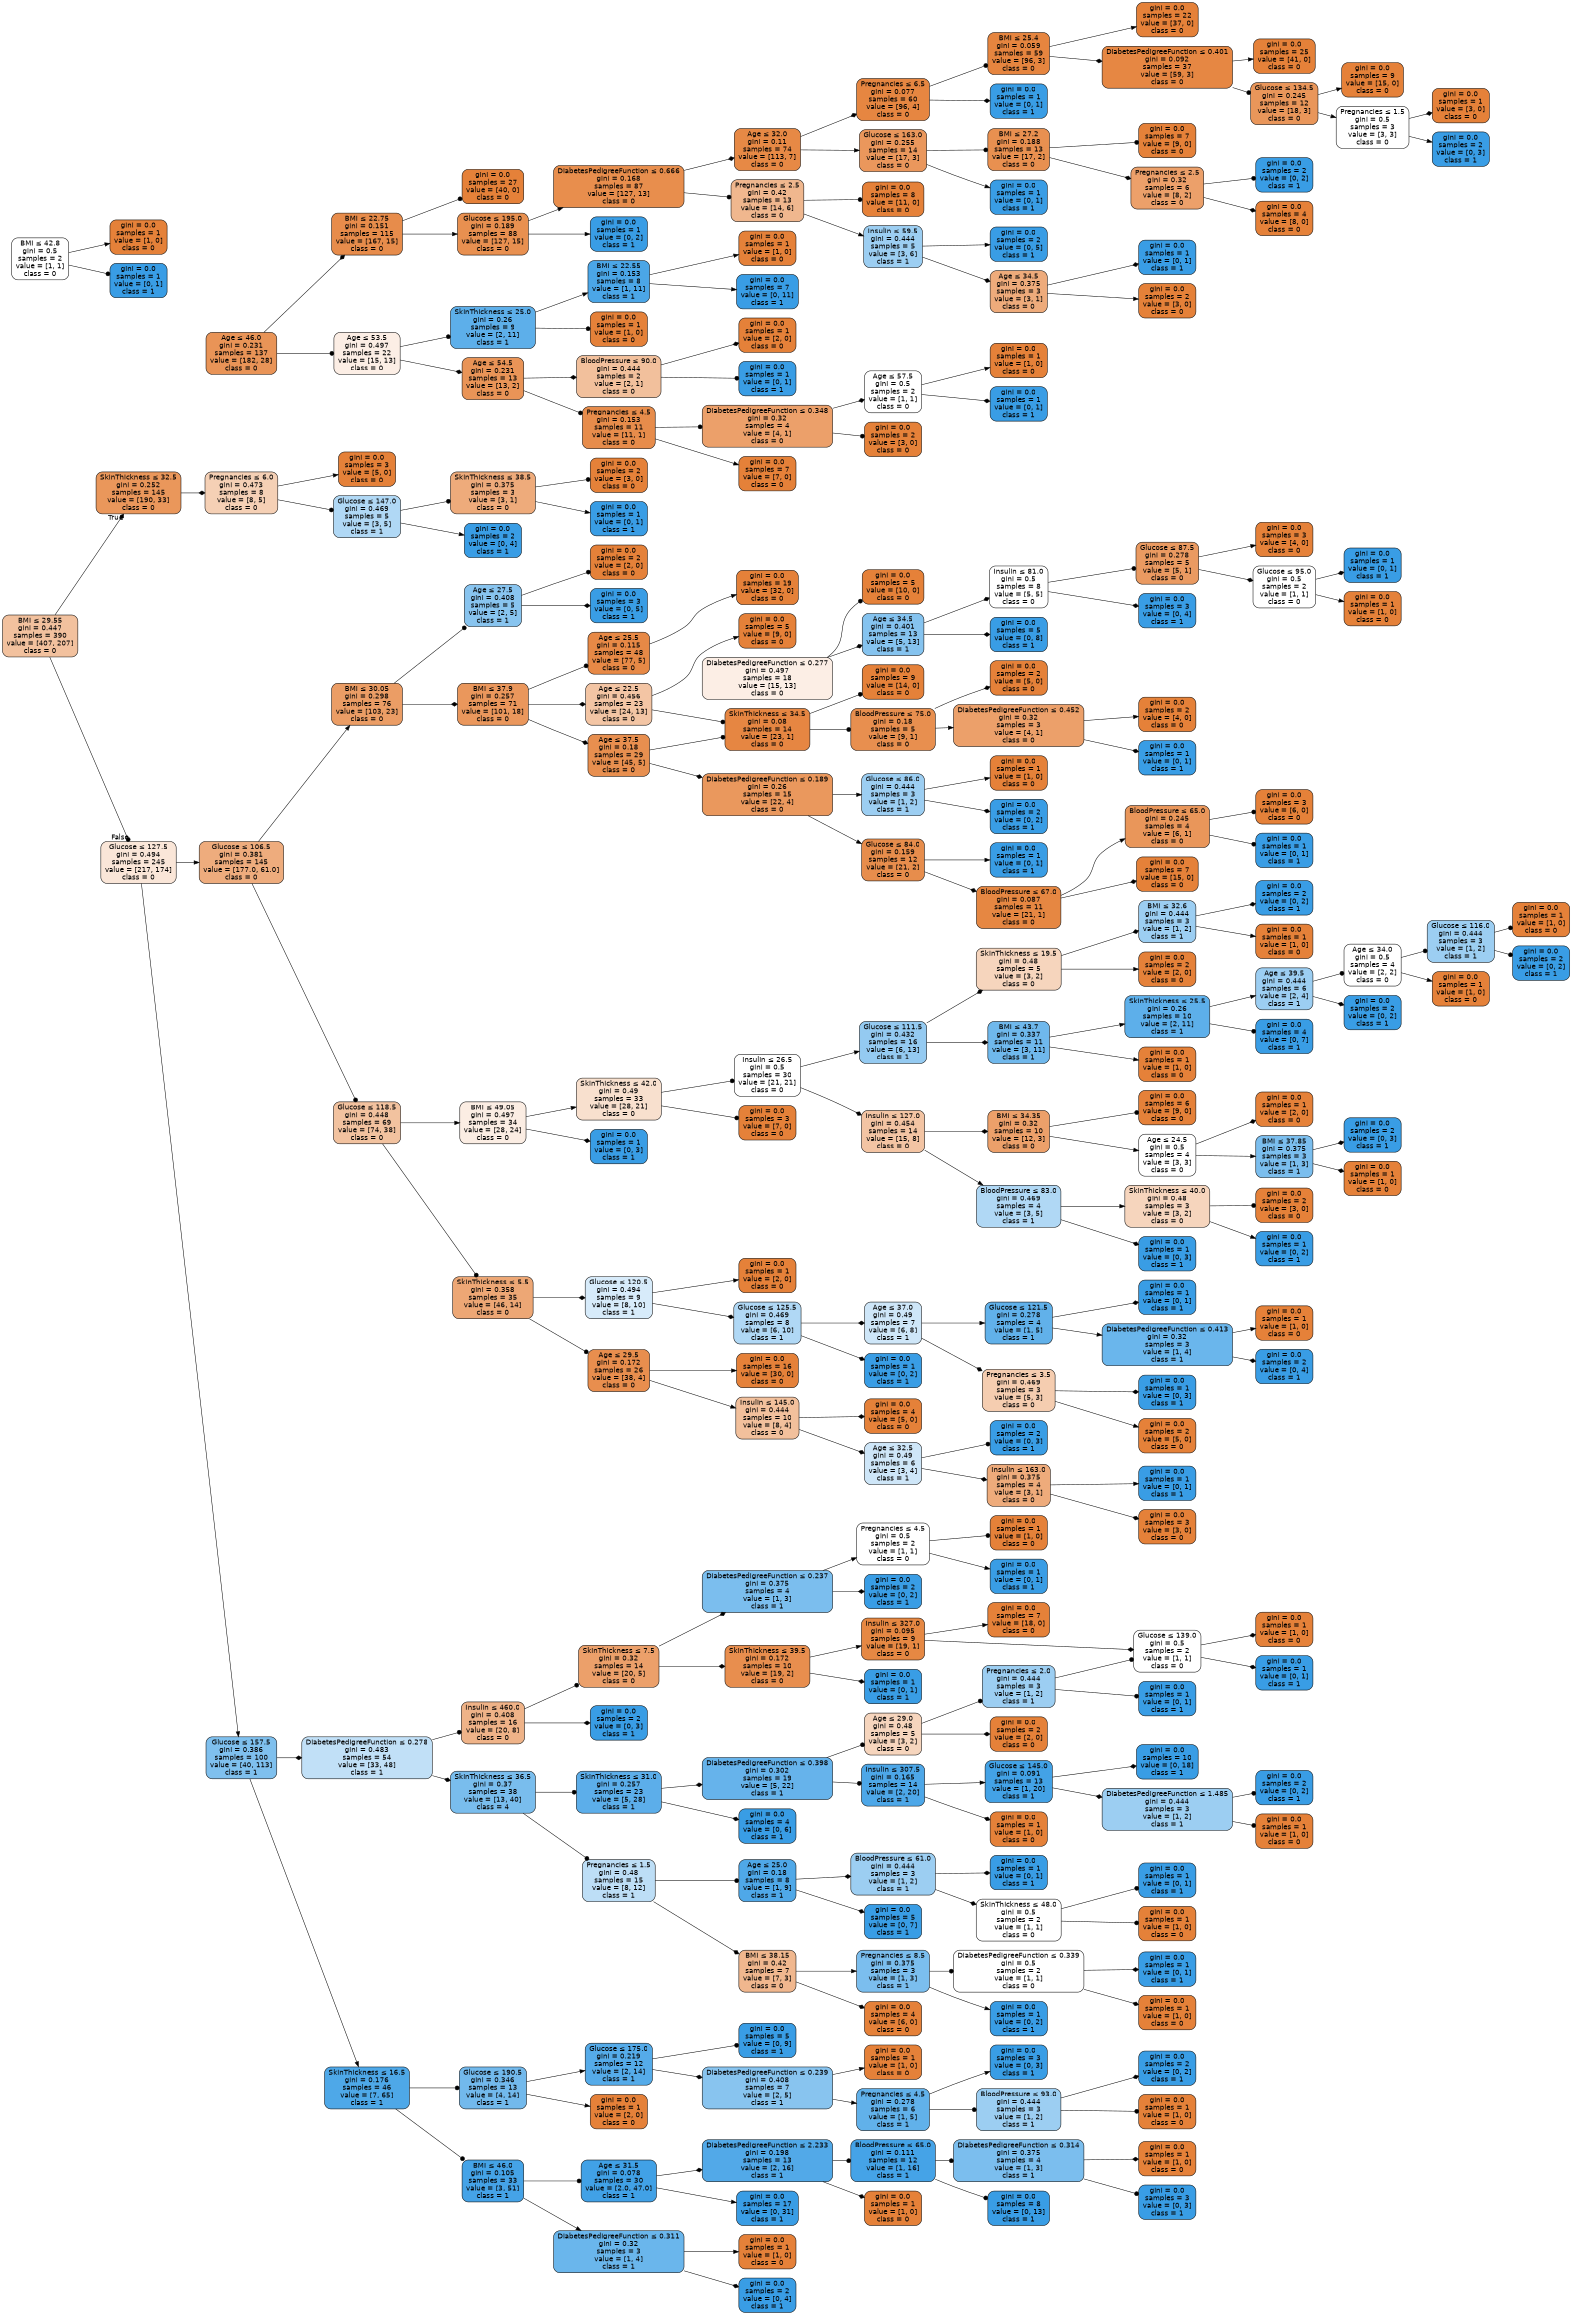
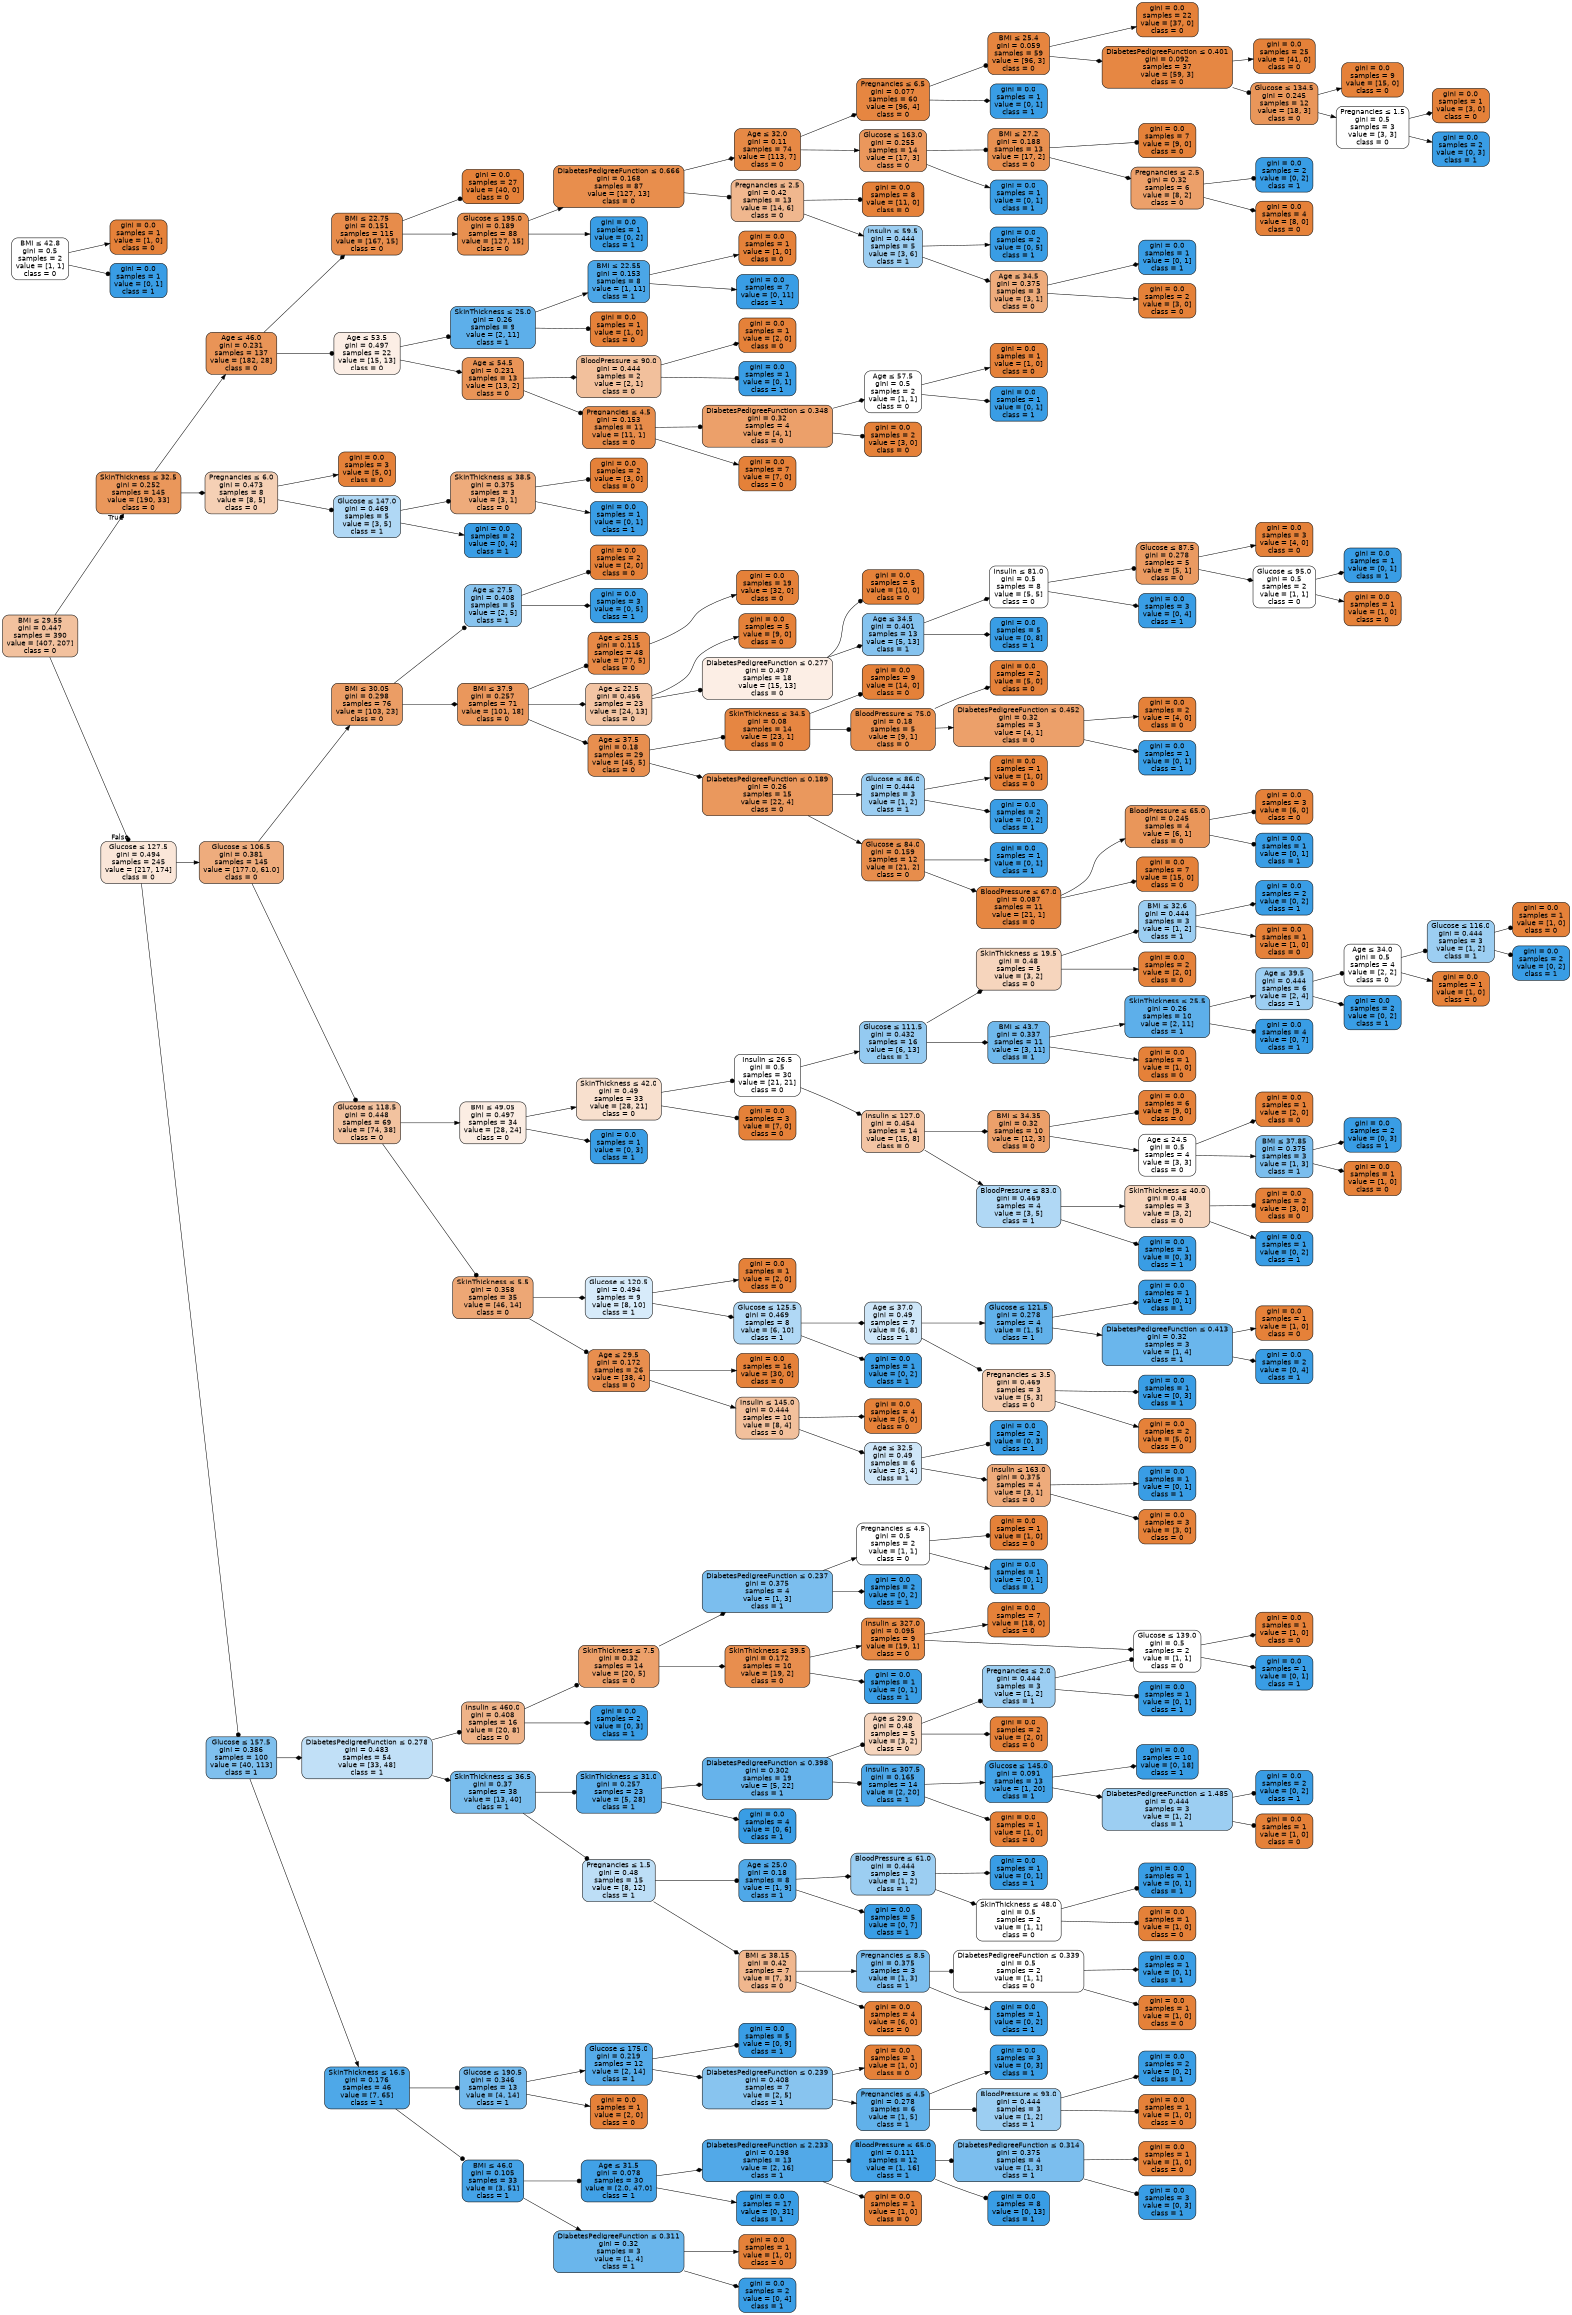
edge "SkinThickness ≤ 32.5" -> "Age ≤ 46.0": added
edge "Age ≤ 22.5" -> "SkinThickness ≤ 34.5": now "Age ≤ 22.5" -> "DiabetesPedigreeFunction ≤ 0.277"
edge "Glucose ≤ 127.5" -> "Glucose ≤ 157.5": arrowhead normal -> dot
node "SkinThickness ≤ 36.5": text "class = 4" -> "class = 1"
